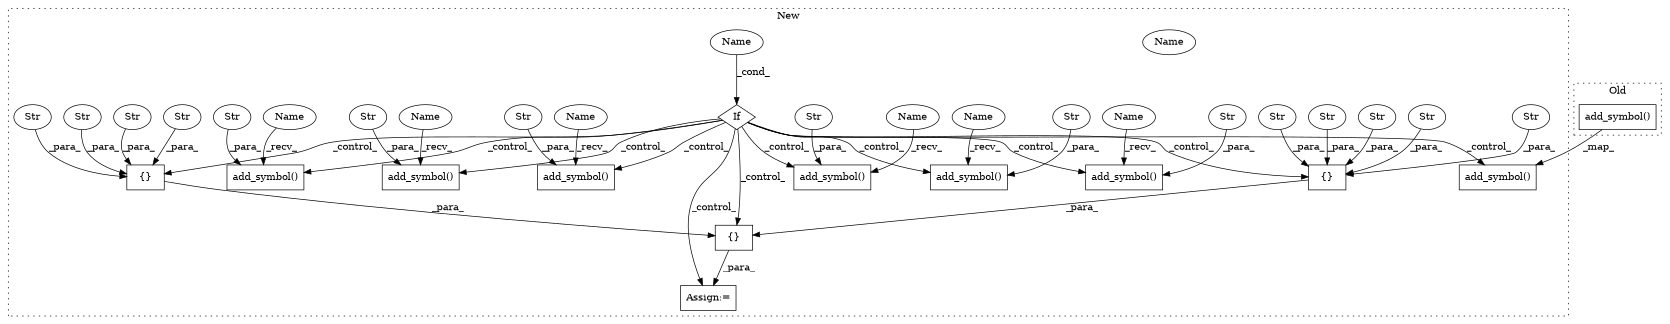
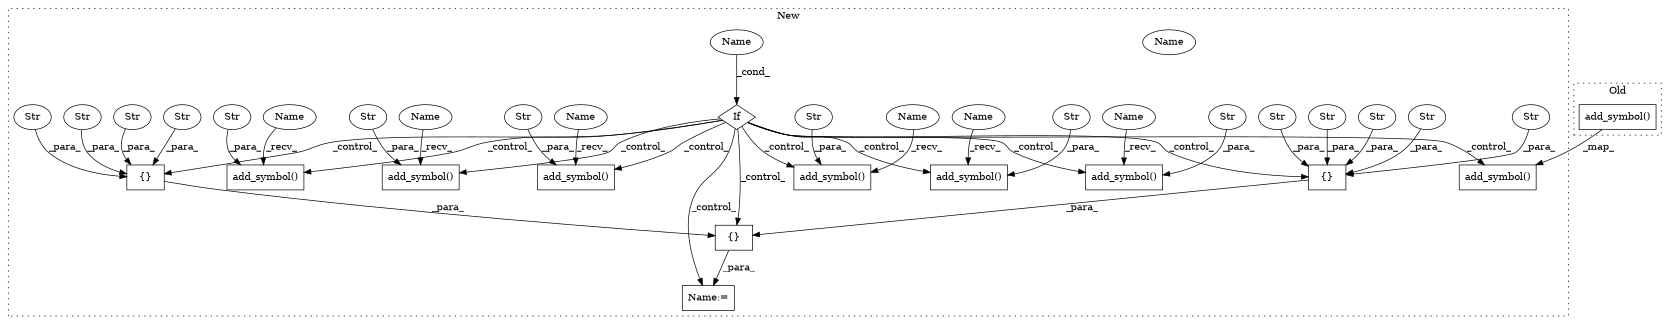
node "Assign:=": label "Assign:=" -> "Name:="
